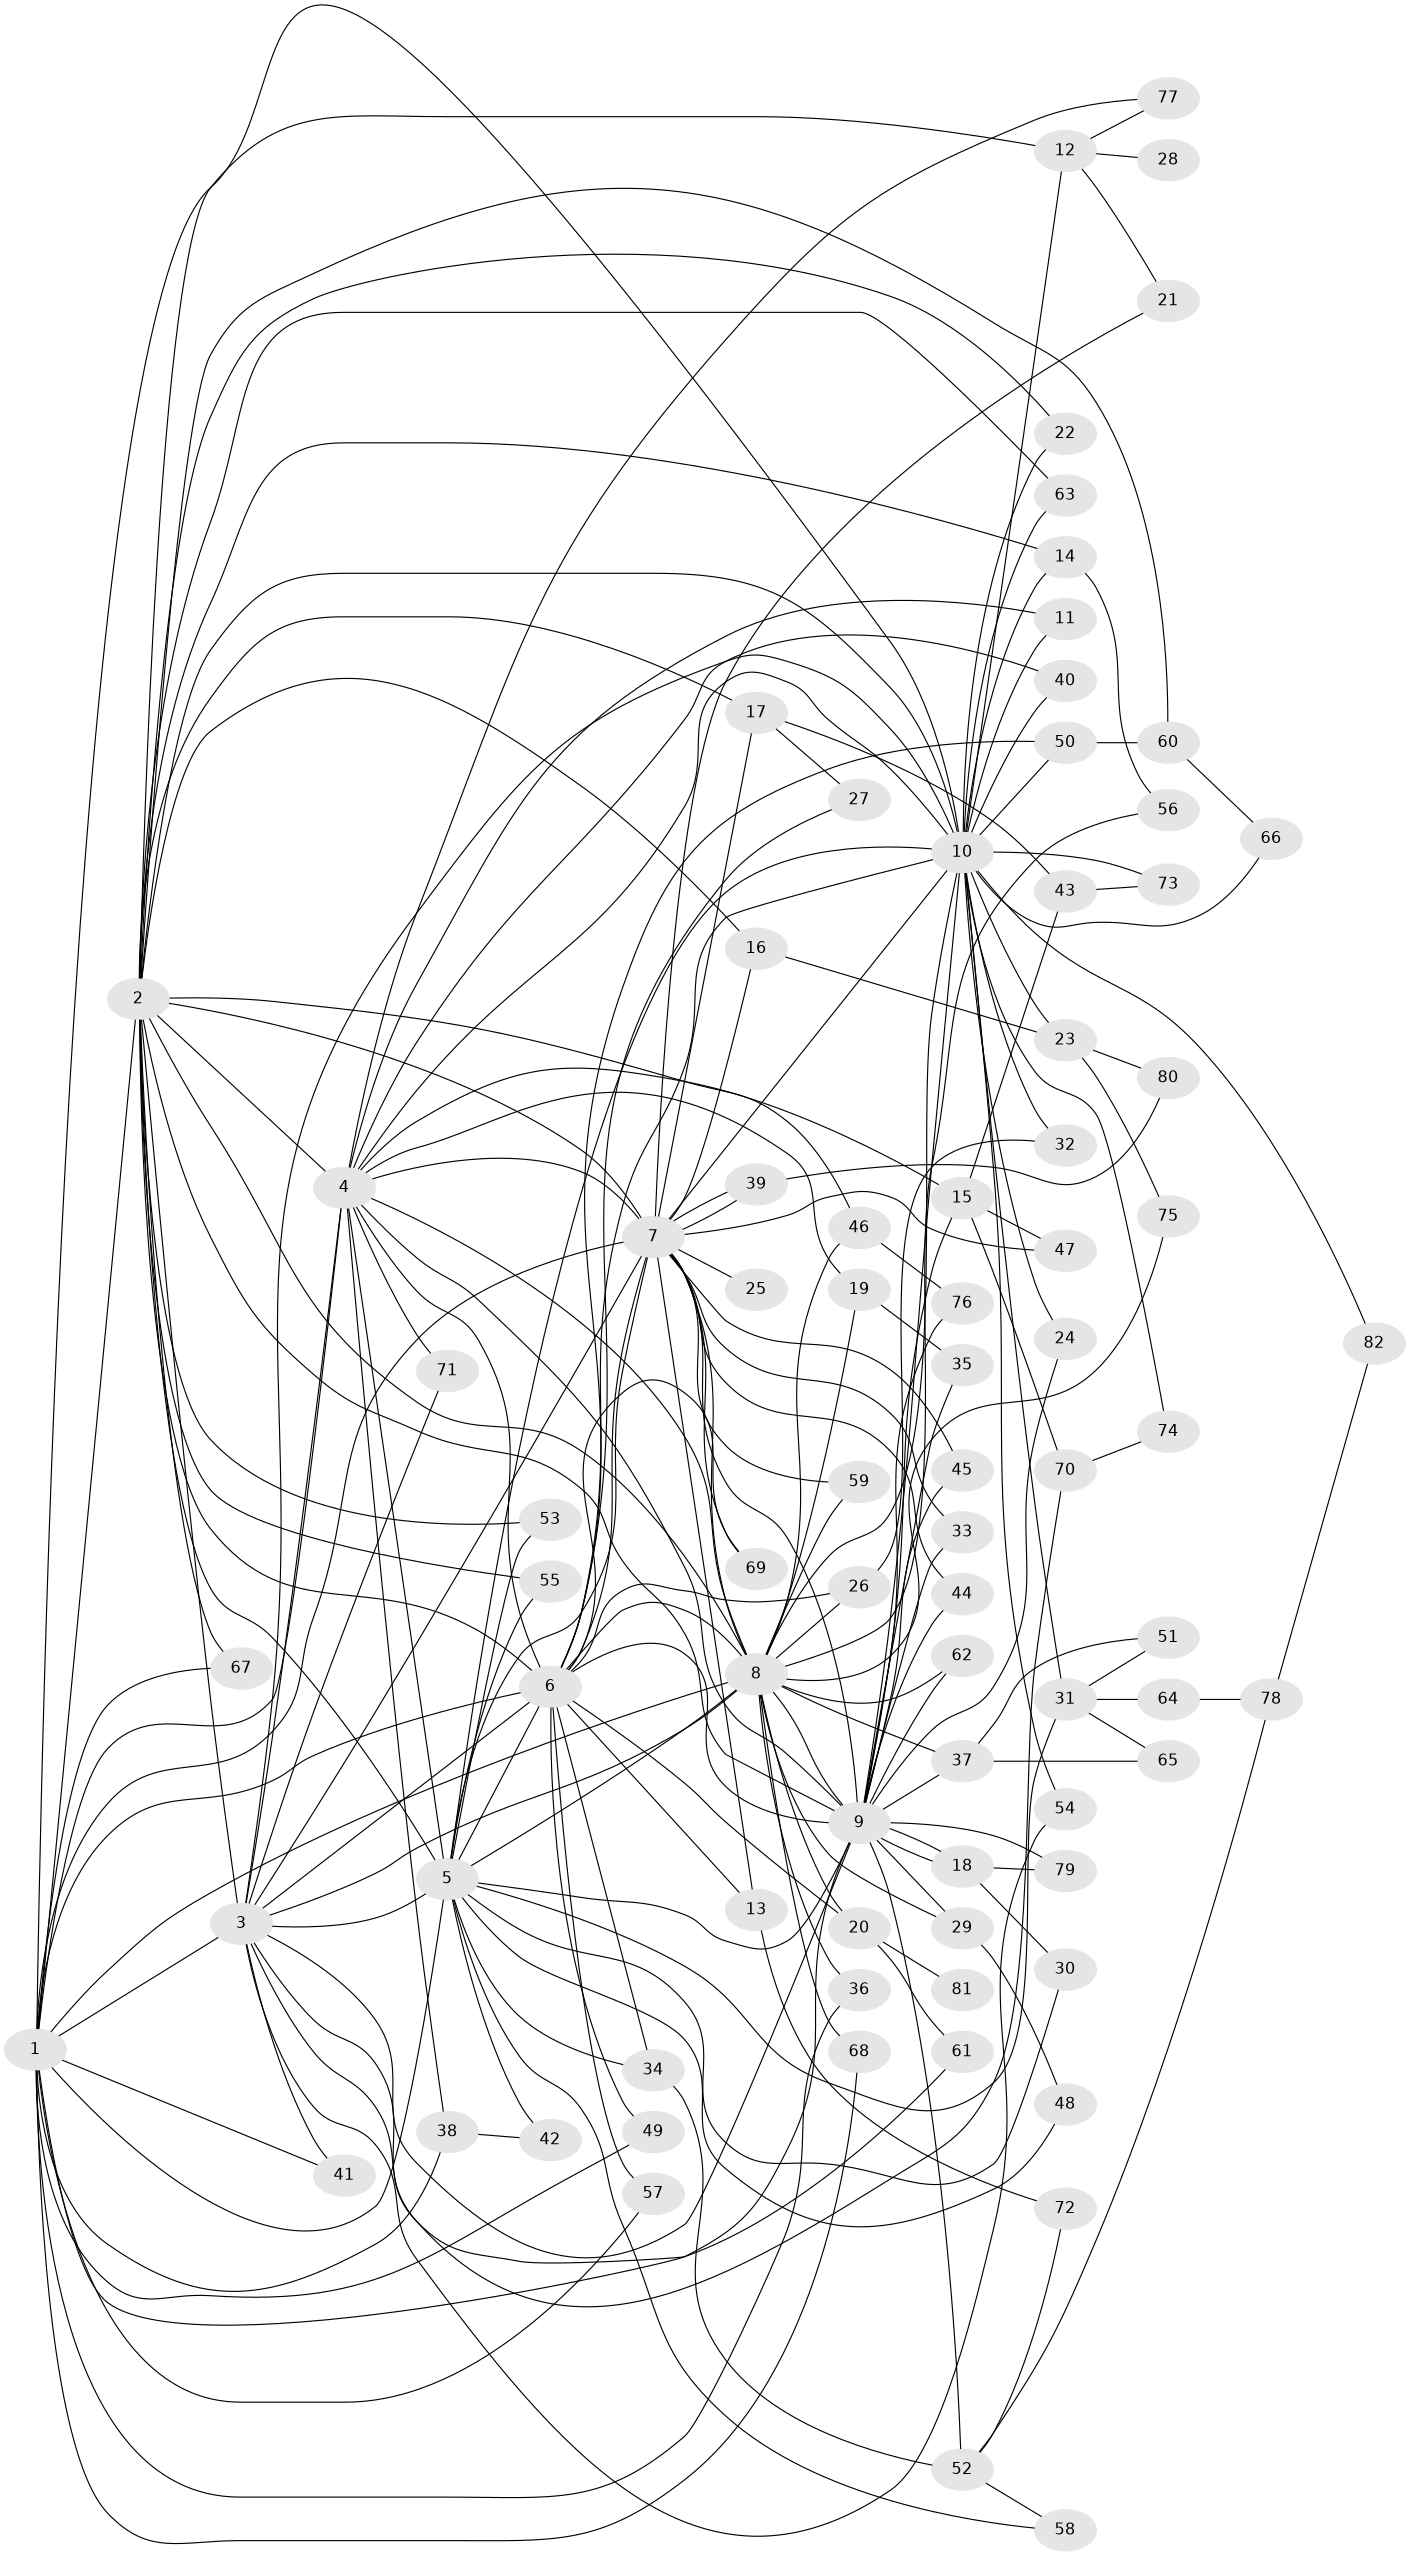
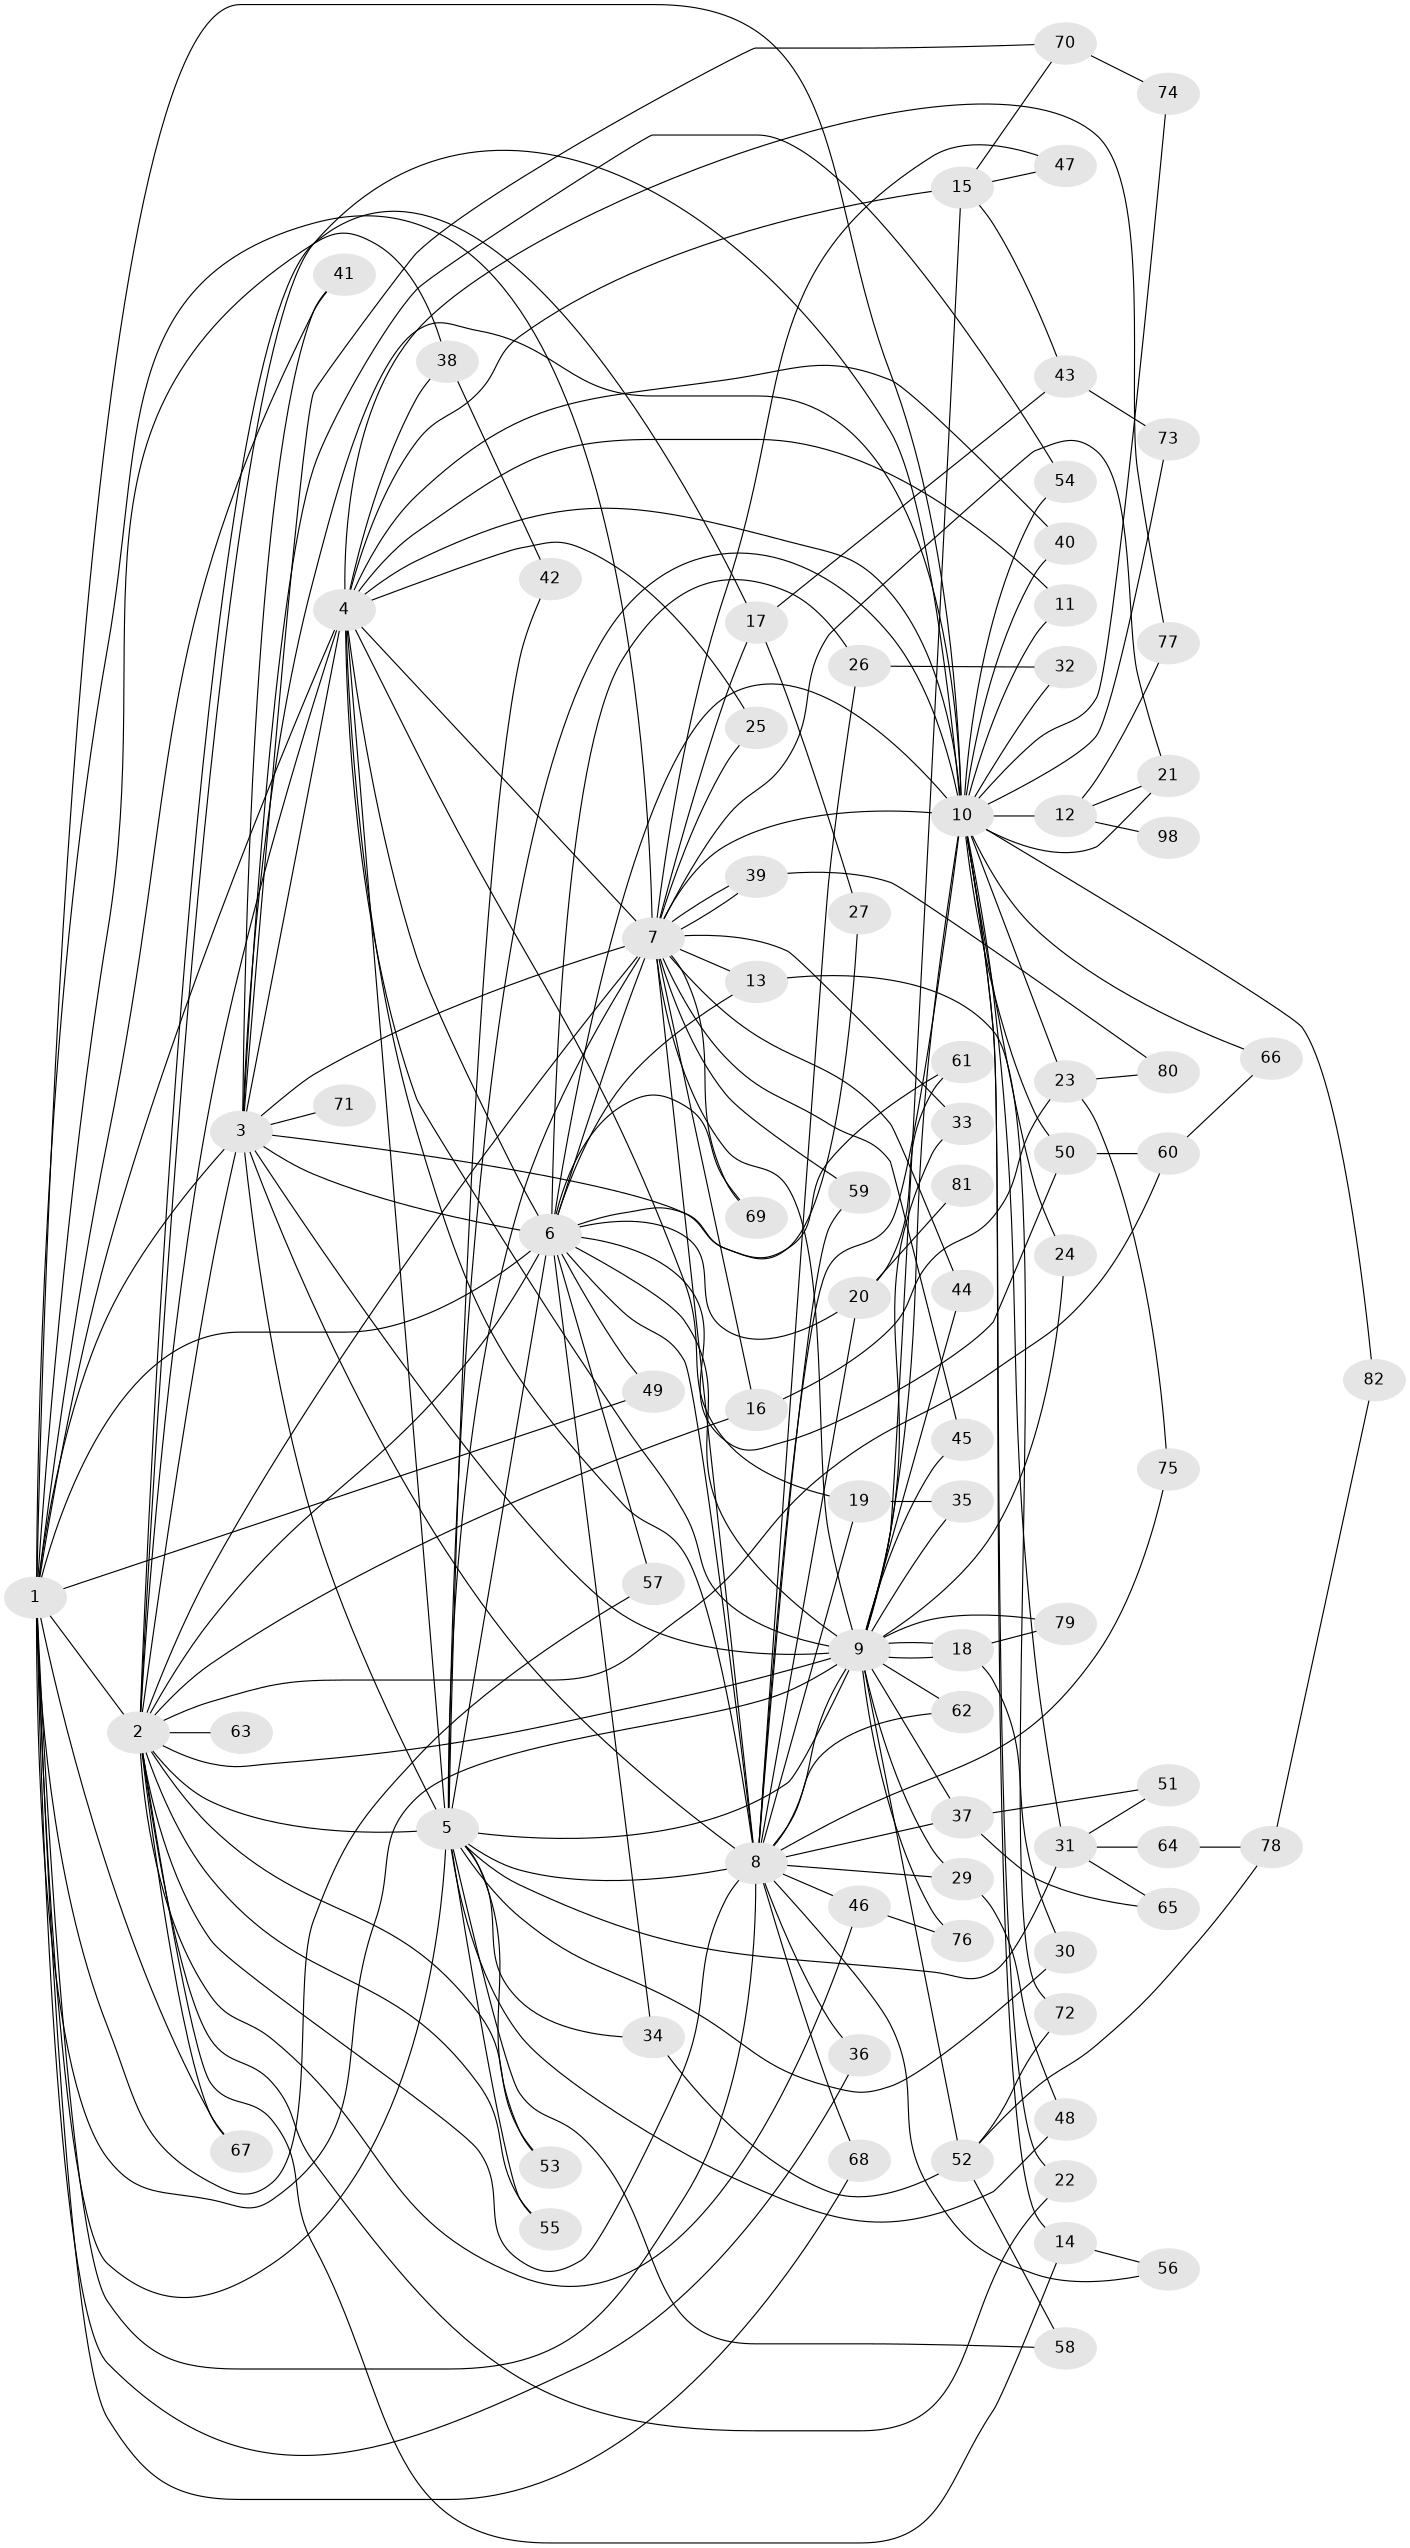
edge "12" -- "2": removed
node "28": label "28" -> "98"
edge "63" -- "10": now "21" -- "10"
edge "4" -- "71": now "4" -- "25"
